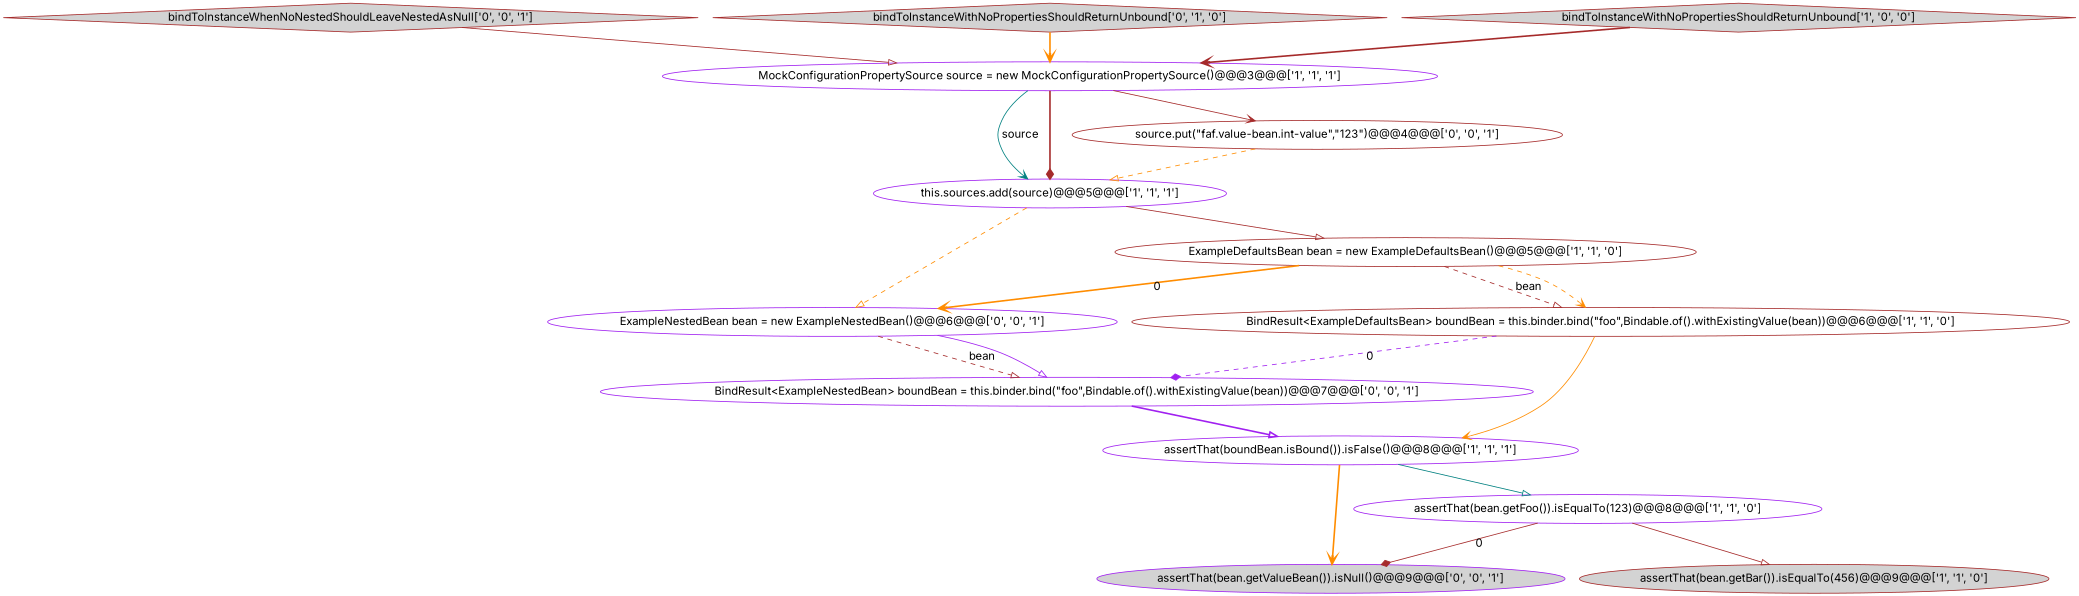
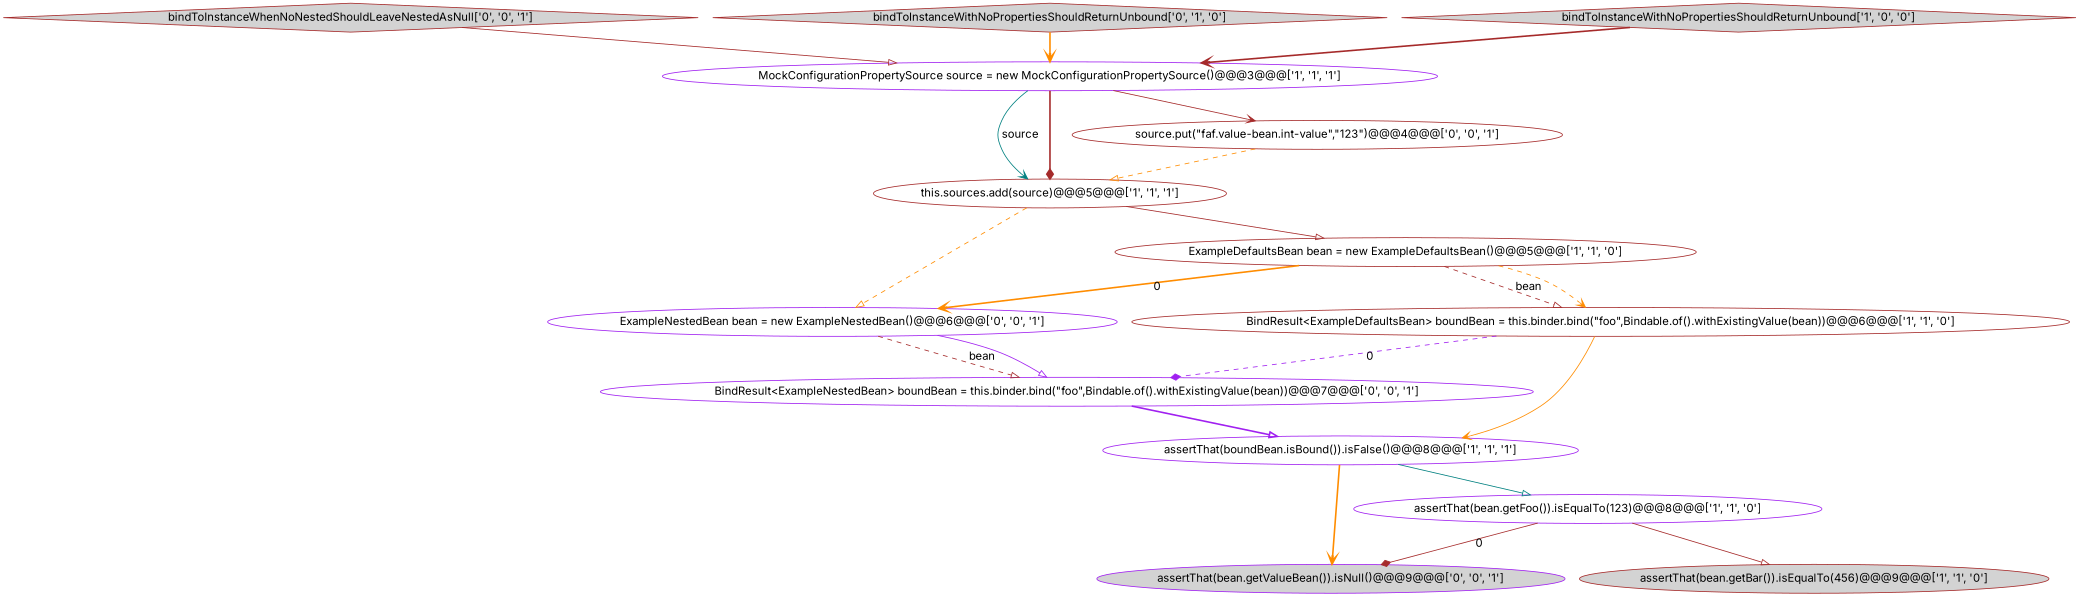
node "this.sources.add(source)@@@5@@@['1', '1', '1']": color purple -> brown
